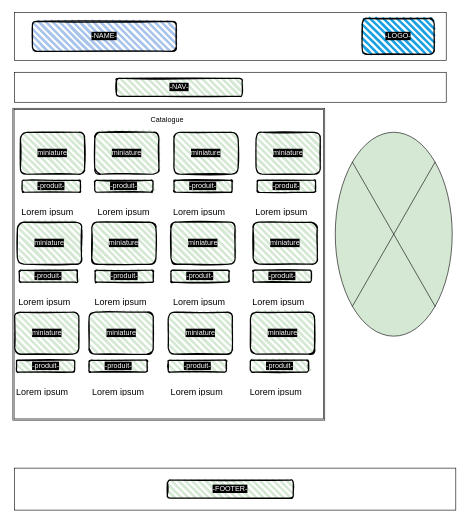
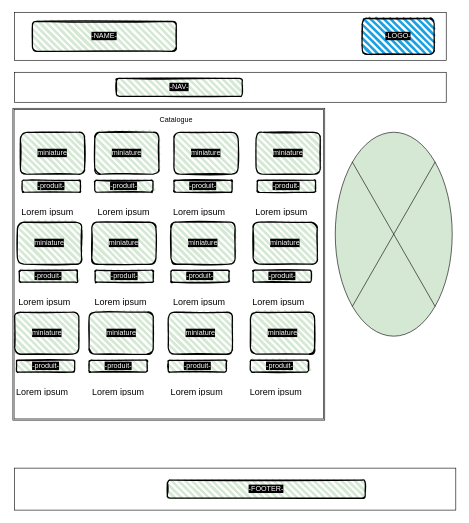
node "-NAME-": fillcolor #a9c4eb -> #d5e8d4
node "Catalogue": moved (167, 120) -> (176, 120)
node "-FOOTER-": size 126x18 -> 198x18
